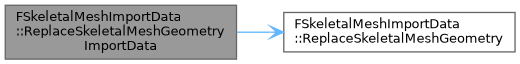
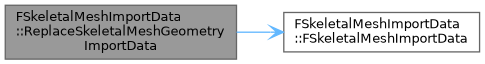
node "FSkeletalMeshImportData ::ReplaceSkeletalMeshGeometry": label "FSkeletalMeshImportData ::ReplaceSkeletalMeshGeometry" -> "FSkeletalMeshImportData ::FSkeletalMeshImportData"
